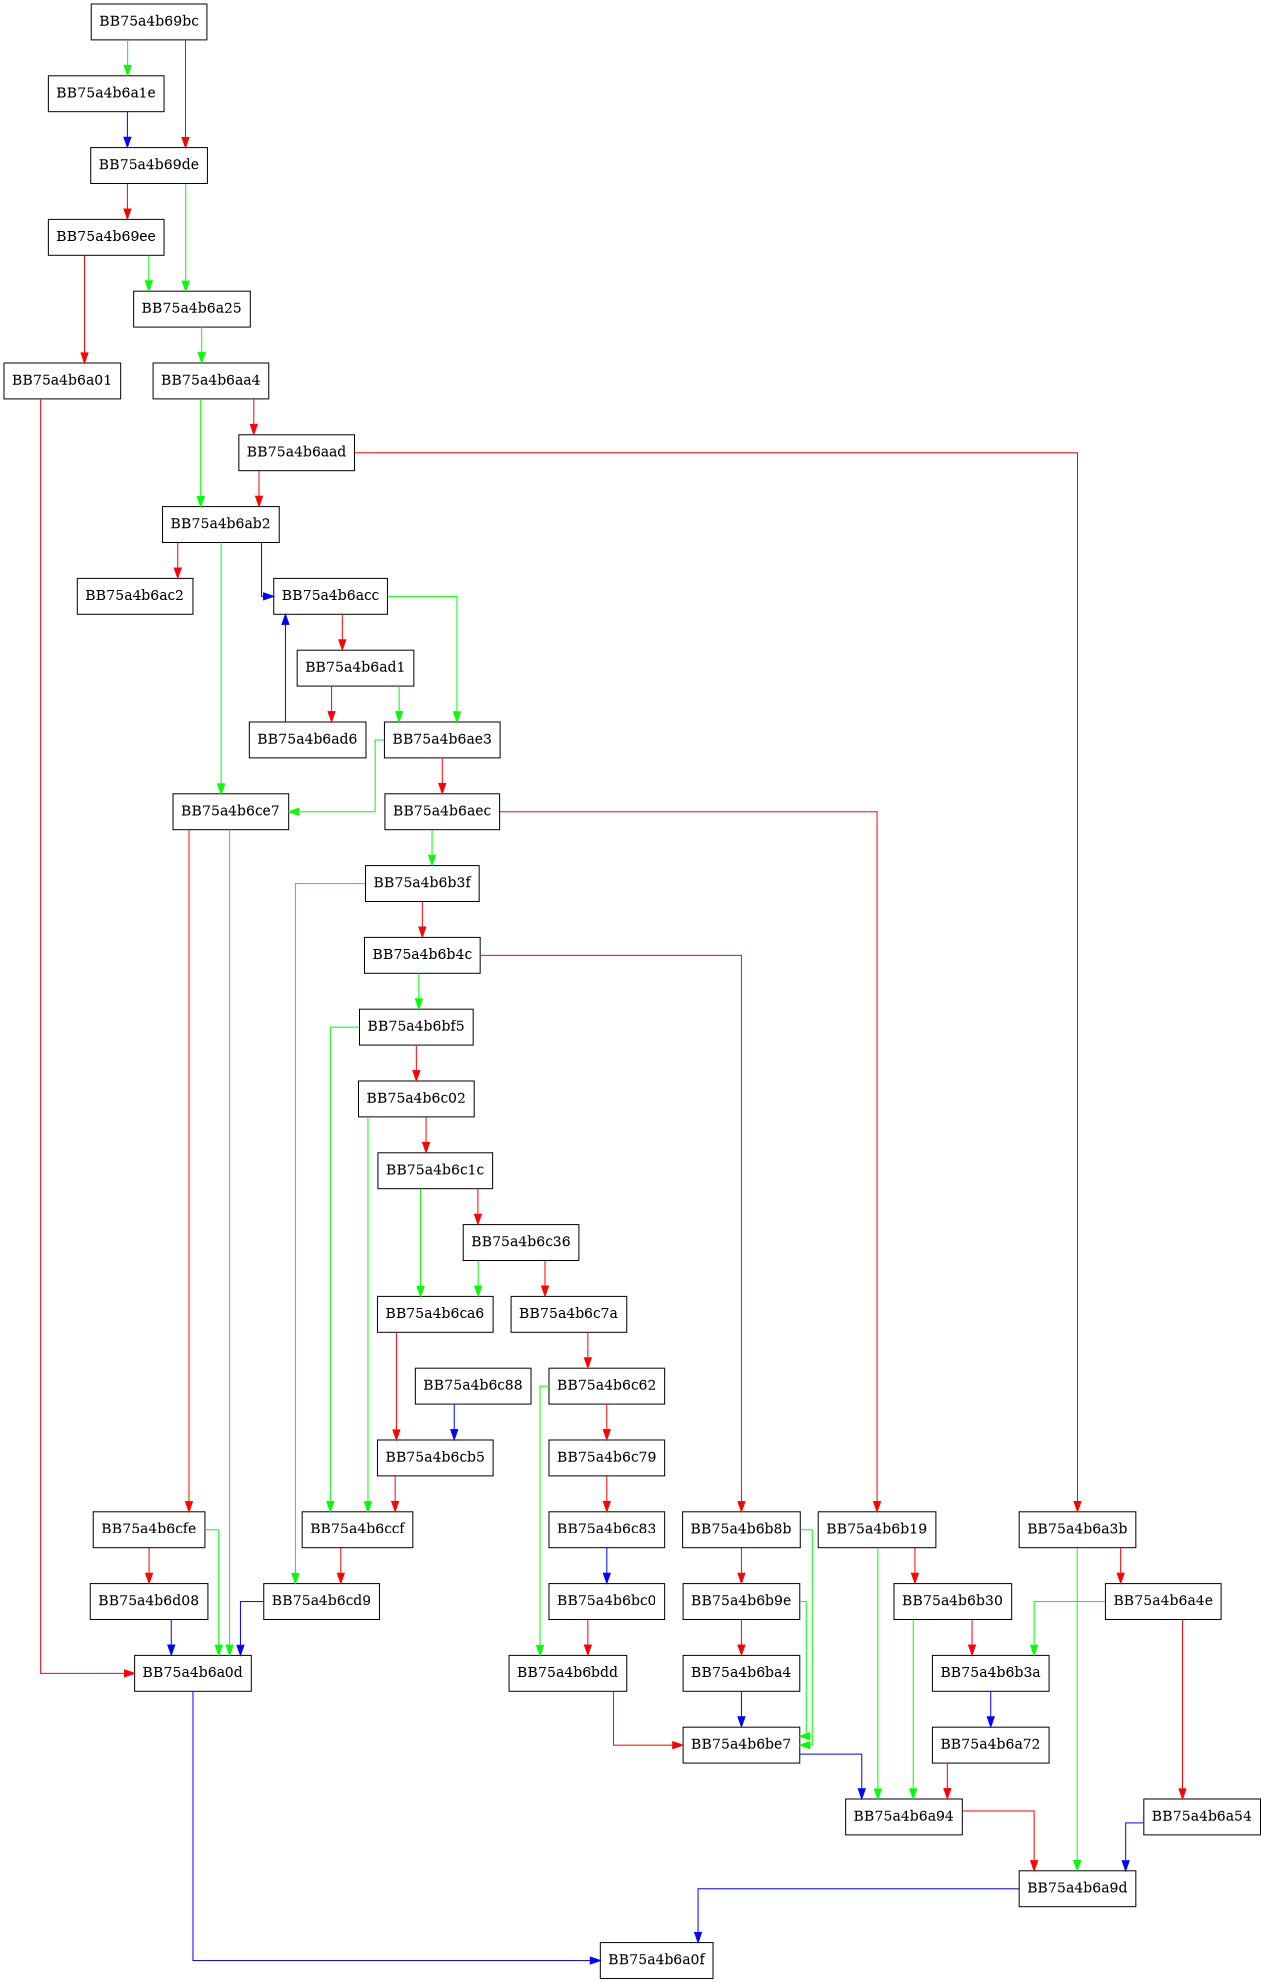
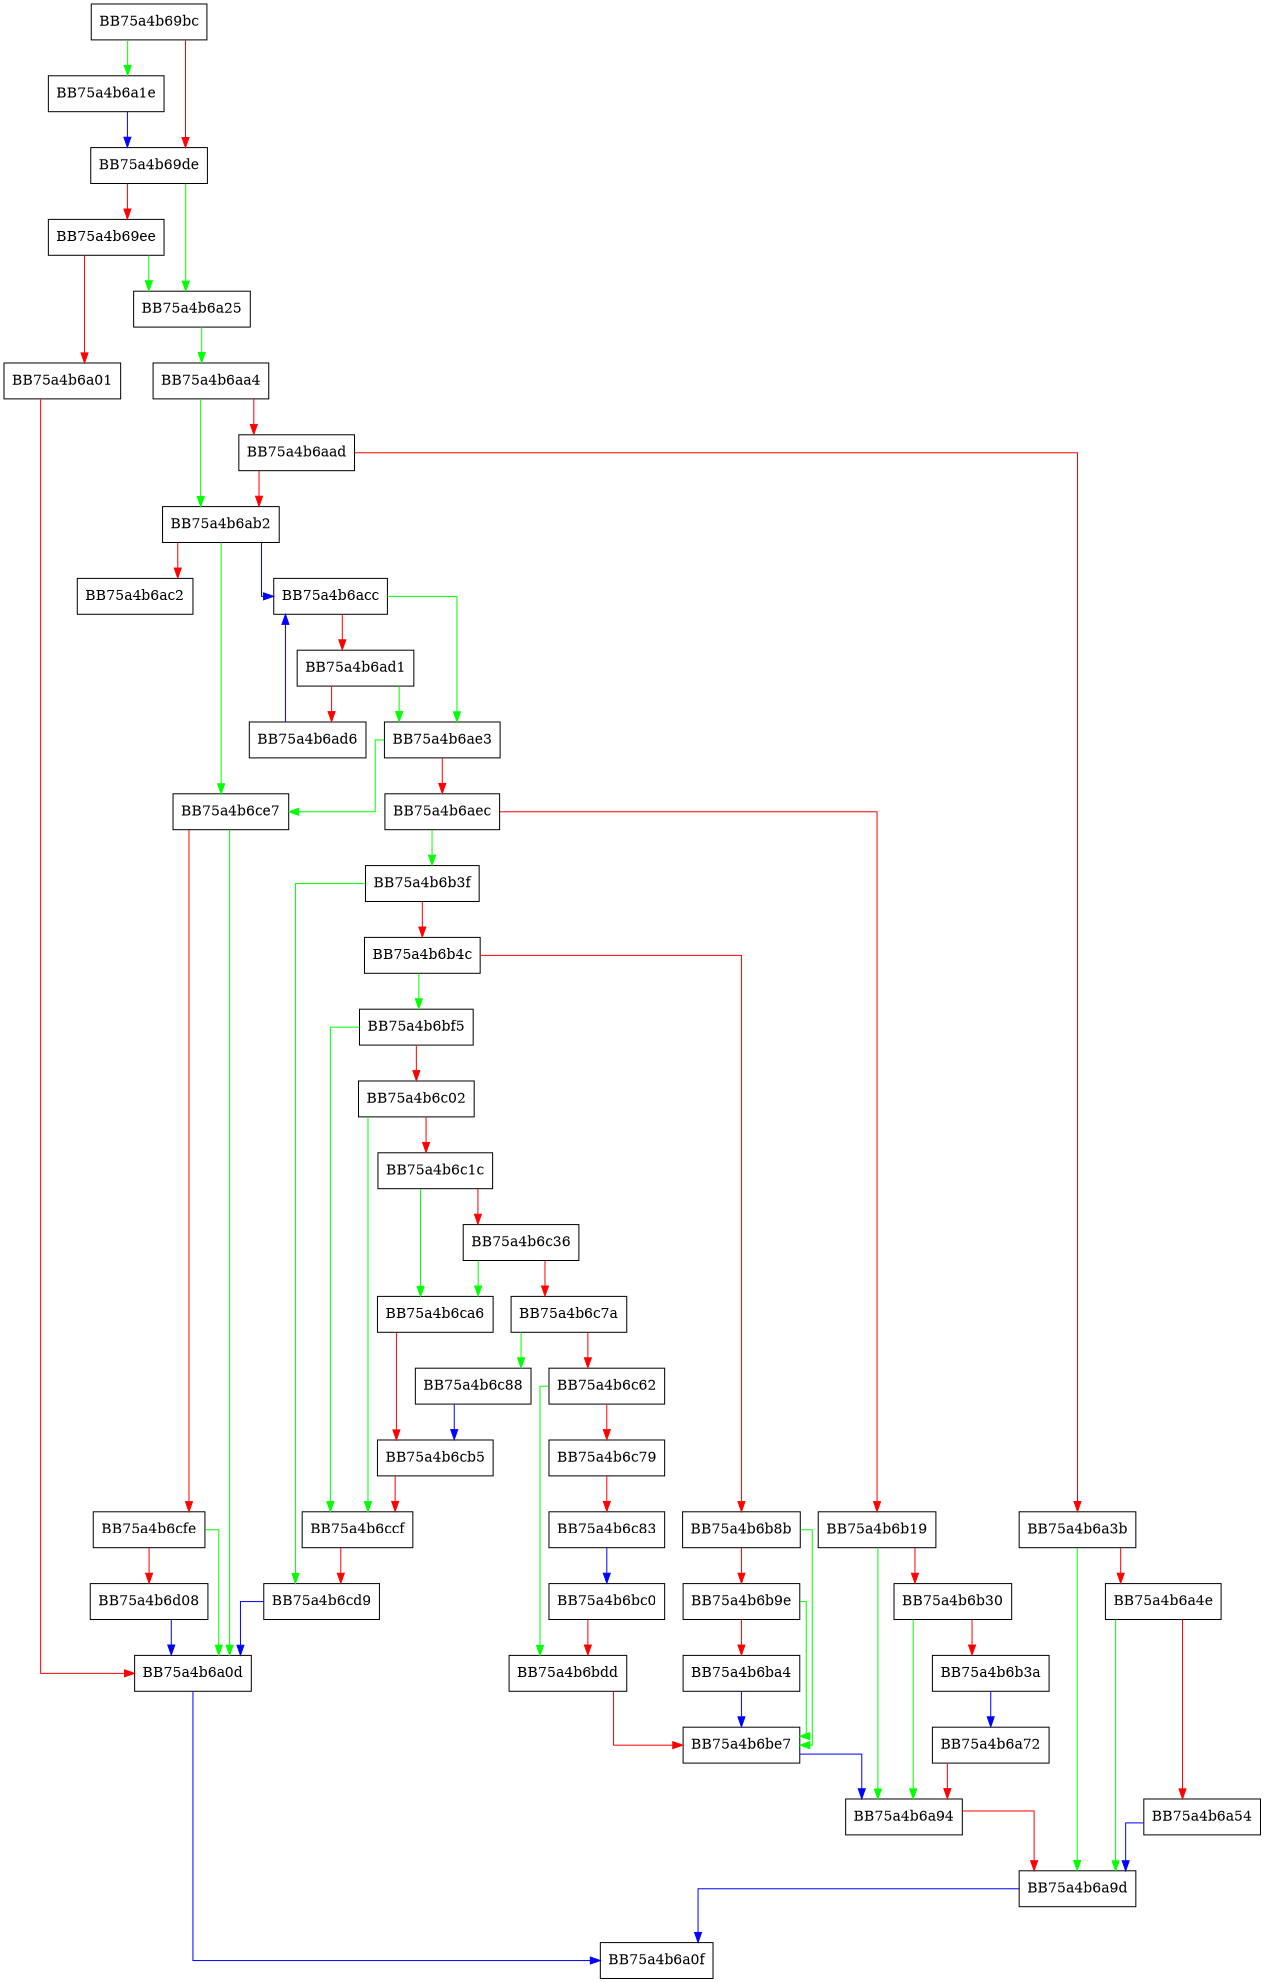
edge "BB75a4b6c7a" -> "BB75a4b6c88": added
edge "BB75a4b6a4e" -> "BB75a4b6b3a": now "BB75a4b6a4e" -> "BB75a4b6a9d"
